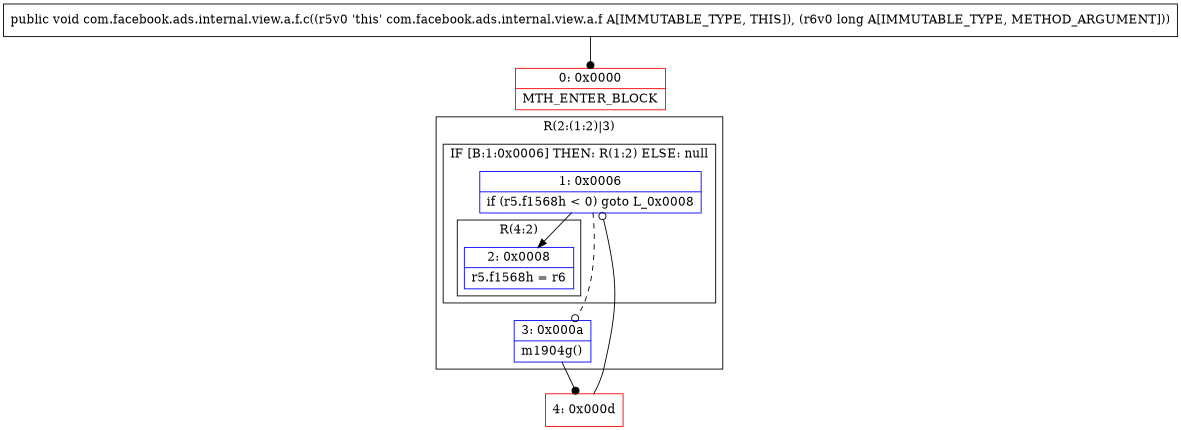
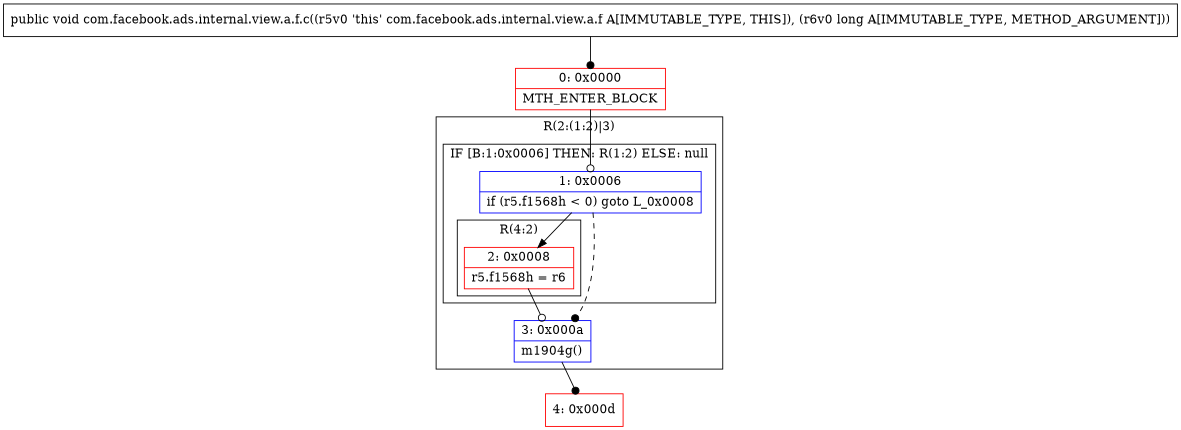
edge "1: 0x0006" -> "3: 0x000a": arrowhead odot -> dot
node "2: 0x0008": color blue -> red
edge "2: 0x0008" -> "3: 0x000a": added
edge "4: 0x000d" -> "1: 0x0006": now "0: 0x0000" -> "1: 0x0006"
